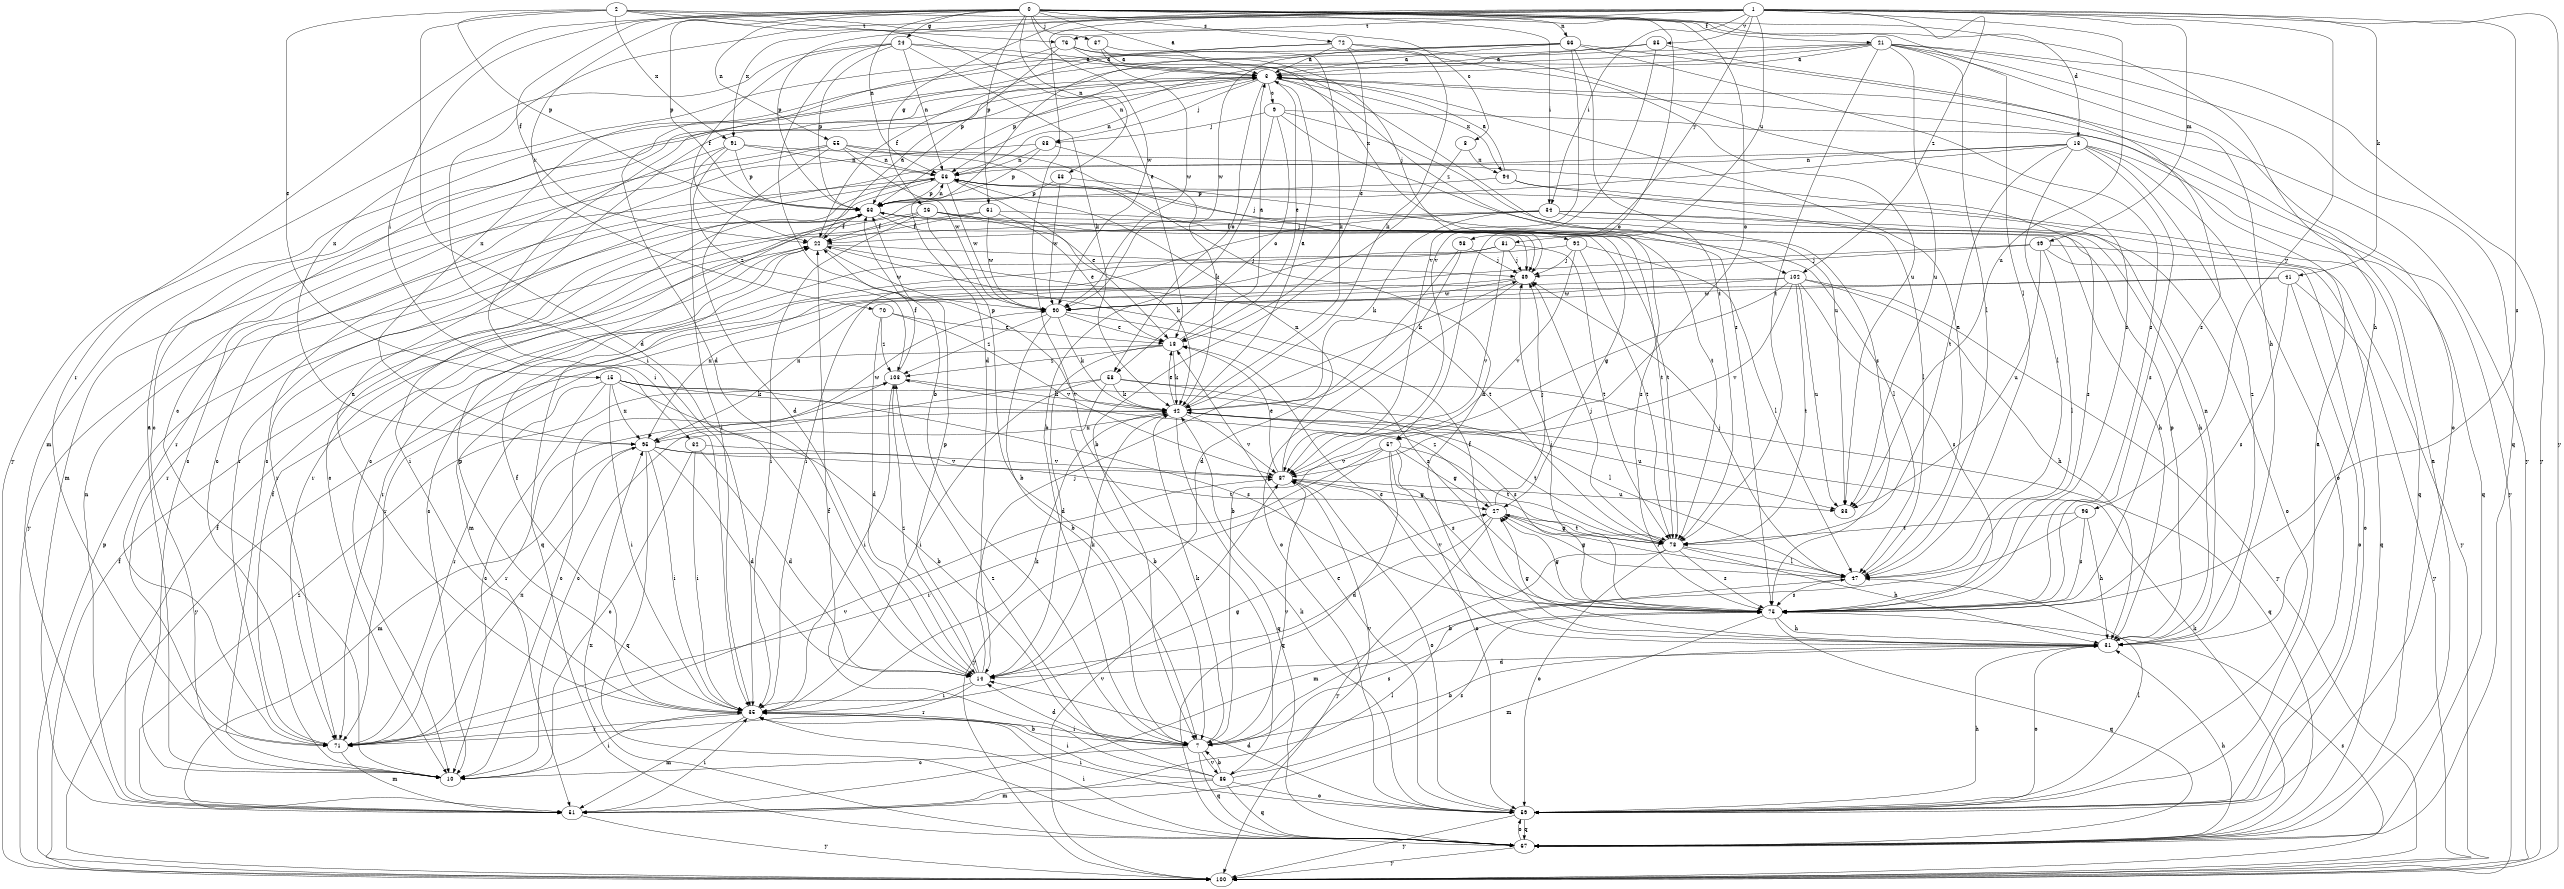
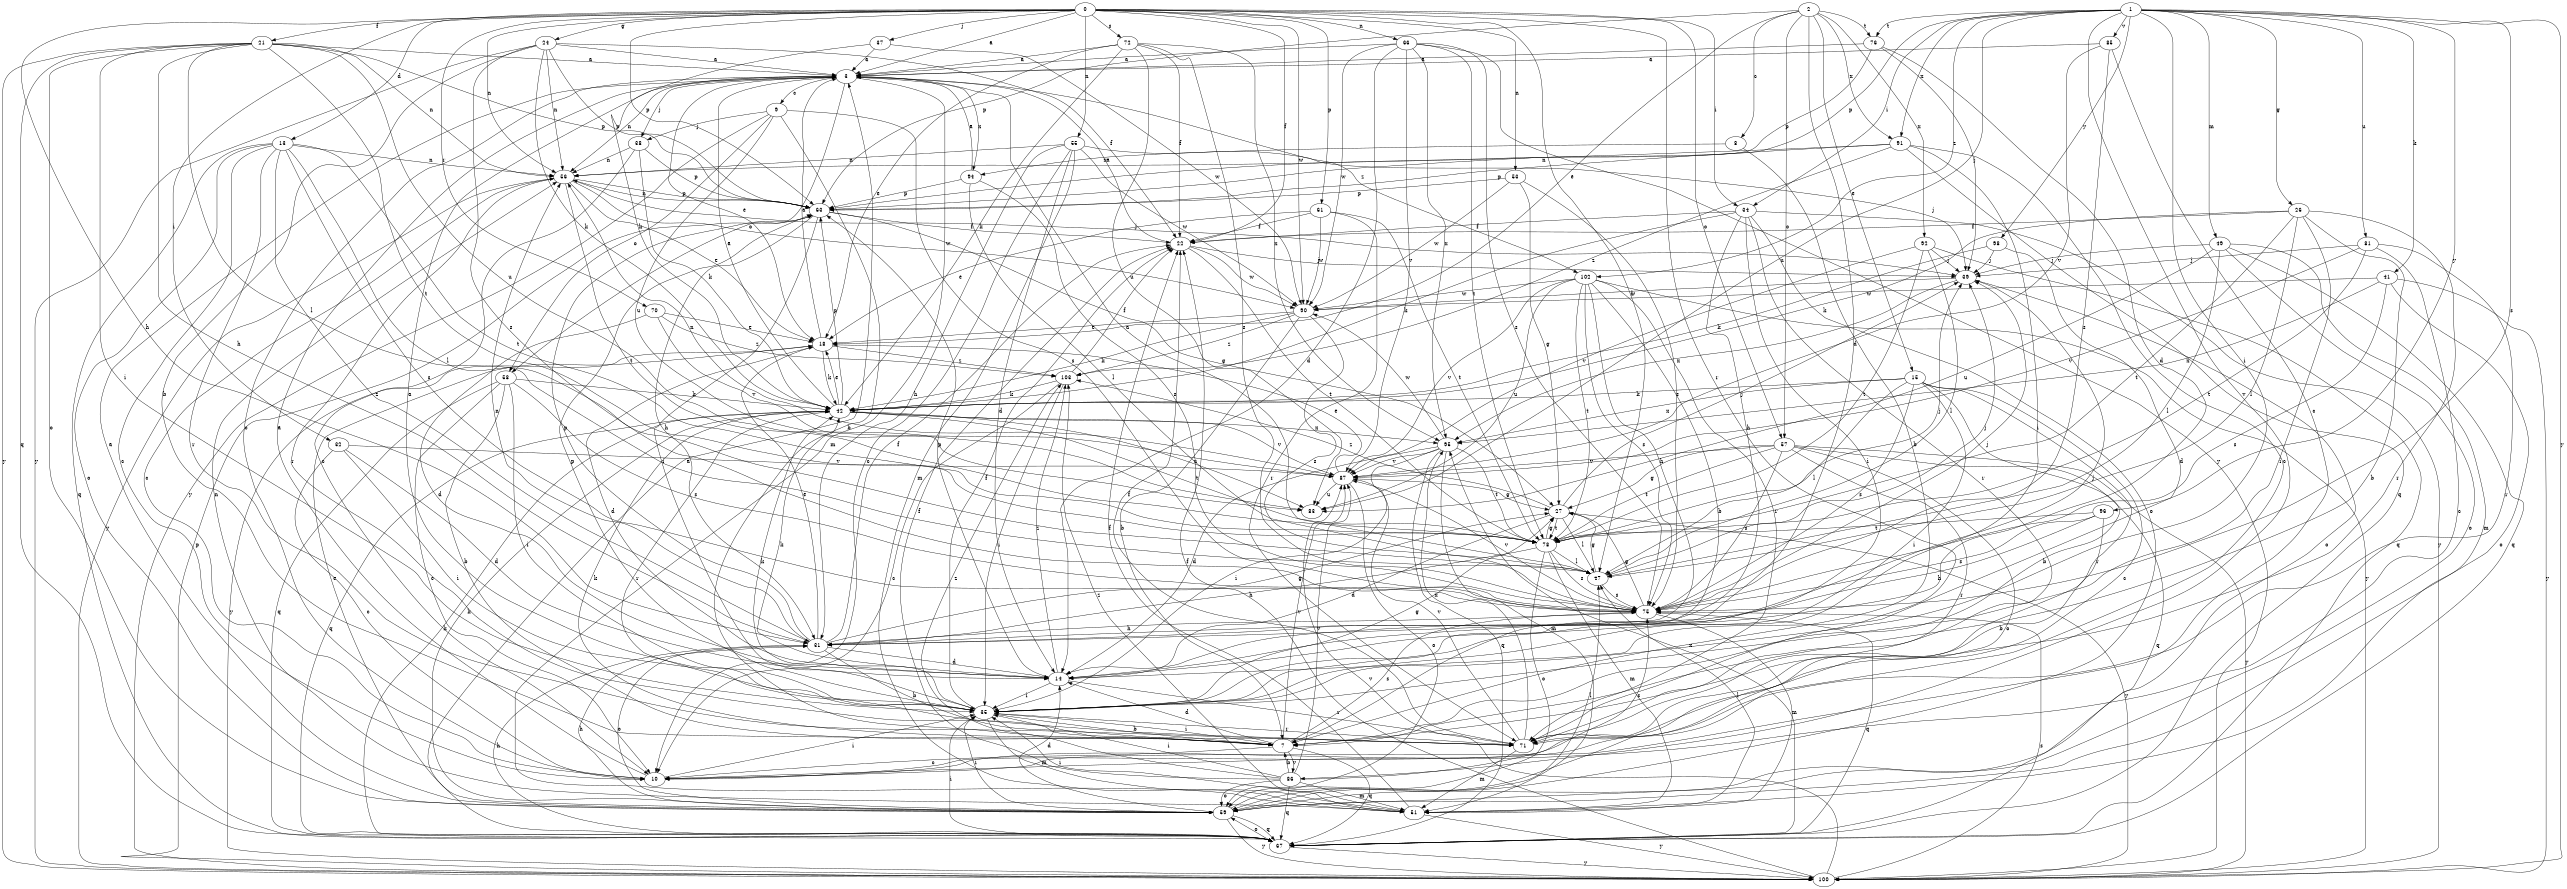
edge "76" -> "92": now "2" -> "92"
edge "53" -> "27": added, label "g"
edge "56" -> "10": reversed
